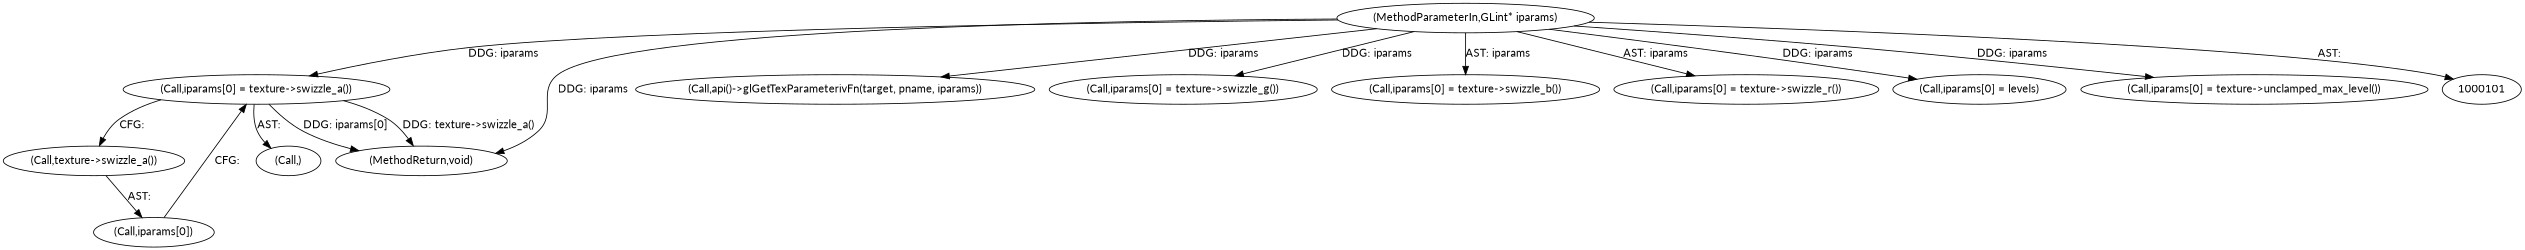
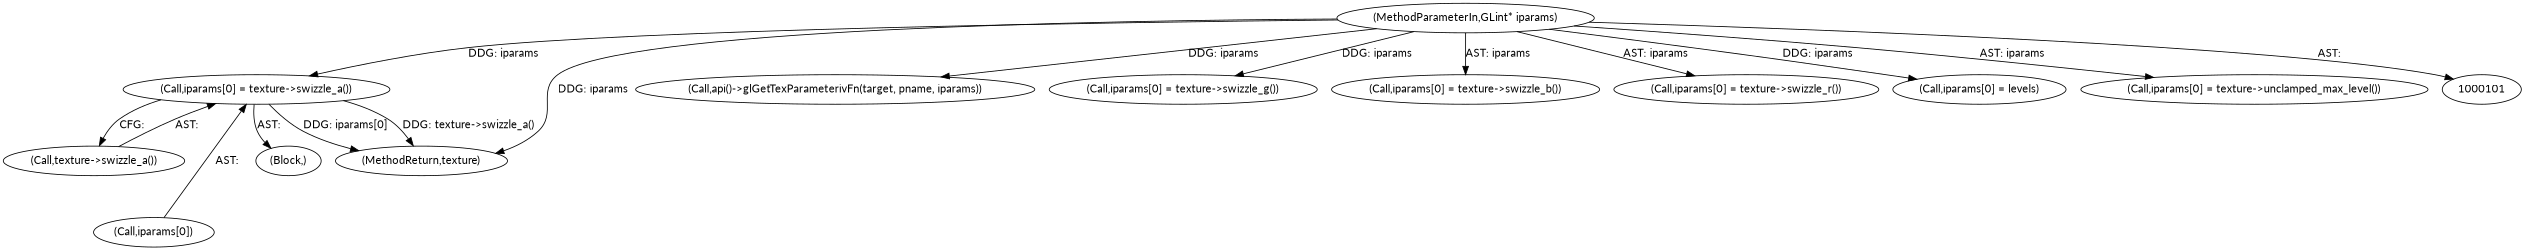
edge "(MethodParameterIn,GLint* iparams)" -> "(Call,iparams[0] = texture->unclamped_max_level())": label "DDG: iparams" -> "AST: iparams"
edge "(Call,iparams[0])" -> "(Call,iparams[0] = texture->swizzle_a())": label "CFG: " -> "AST: "
node "(Call,)": label "(Call,)" -> "(Block,)"
node "(MethodReturn,void)": label "(MethodReturn,void)" -> "(MethodReturn,texture)"
edge "(Call,texture->swizzle_a())" -> "(Call,iparams[0])": now "(Call,texture->swizzle_a())" -> "(Call,iparams[0] = texture->swizzle_a())"
